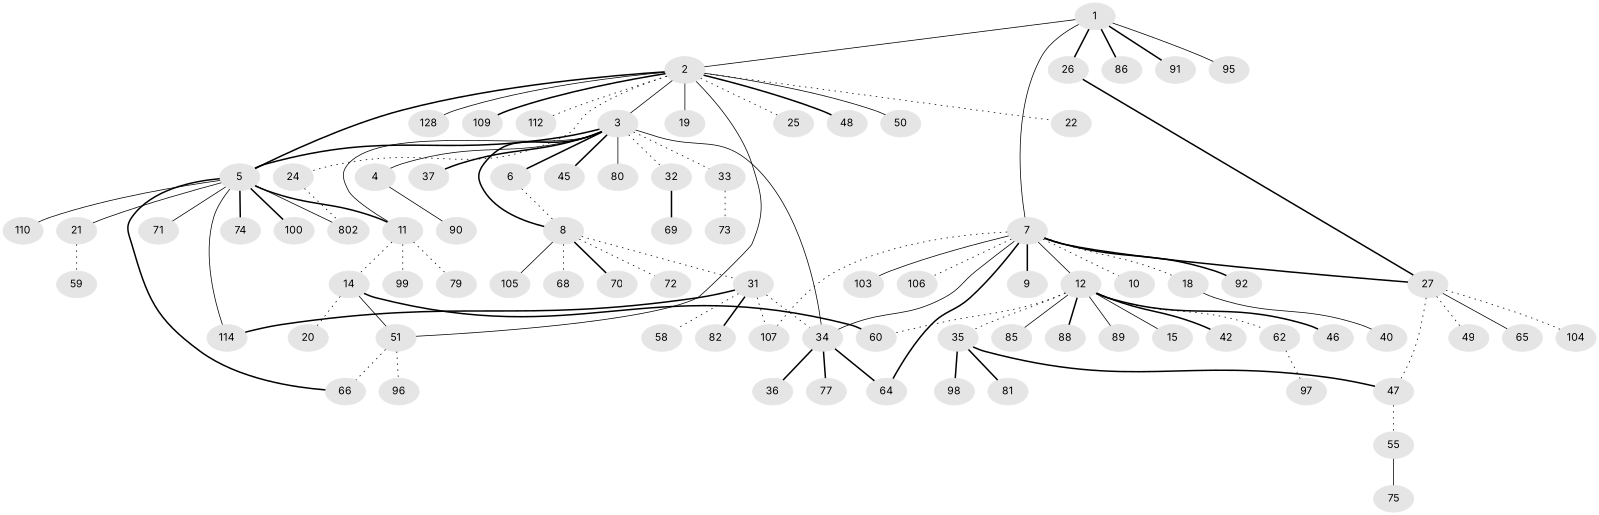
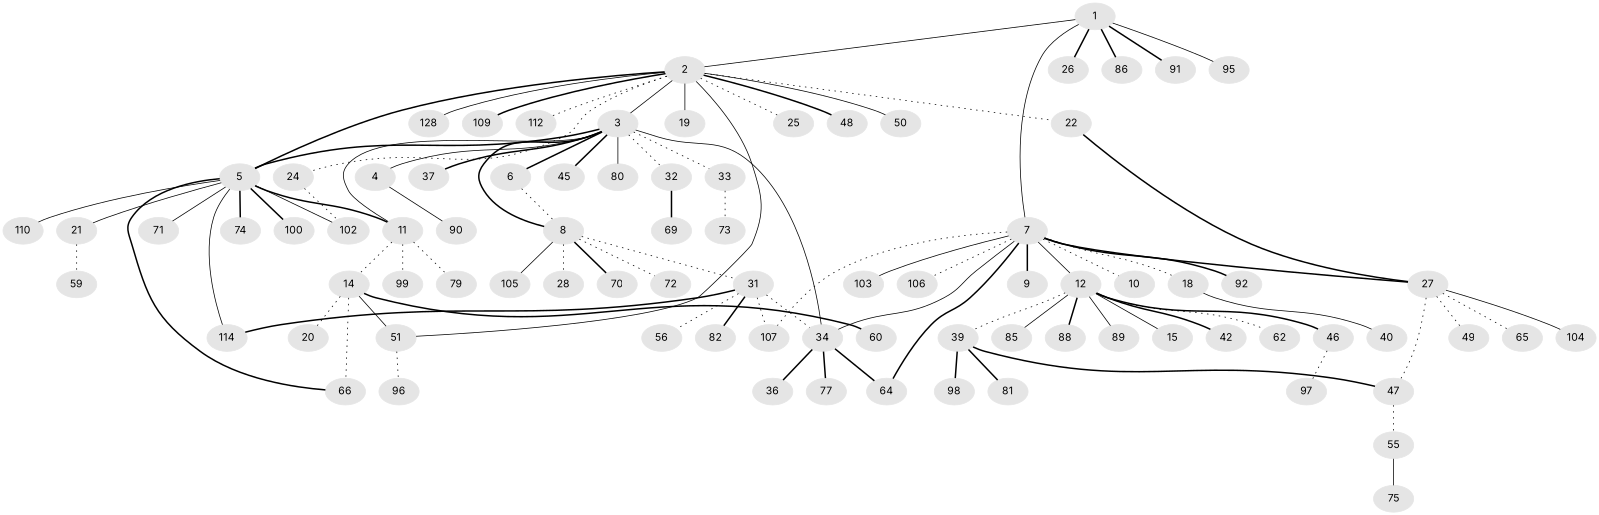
edge "26" -- "27": now "22" -- "27"
node "802": label "802" -> "102"
node "68": label "68" -> "28"
edge "27" -- "104": style dotted -> solid
edge "27" -- "65": style solid -> dotted
edge "12" -- "60": removed
node "58": label "58" -> "56"
node "35": label "35" -> "39"
edge "51" -- "66": now "14" -- "66"
edge "62" -- "97": now "46" -- "97"
